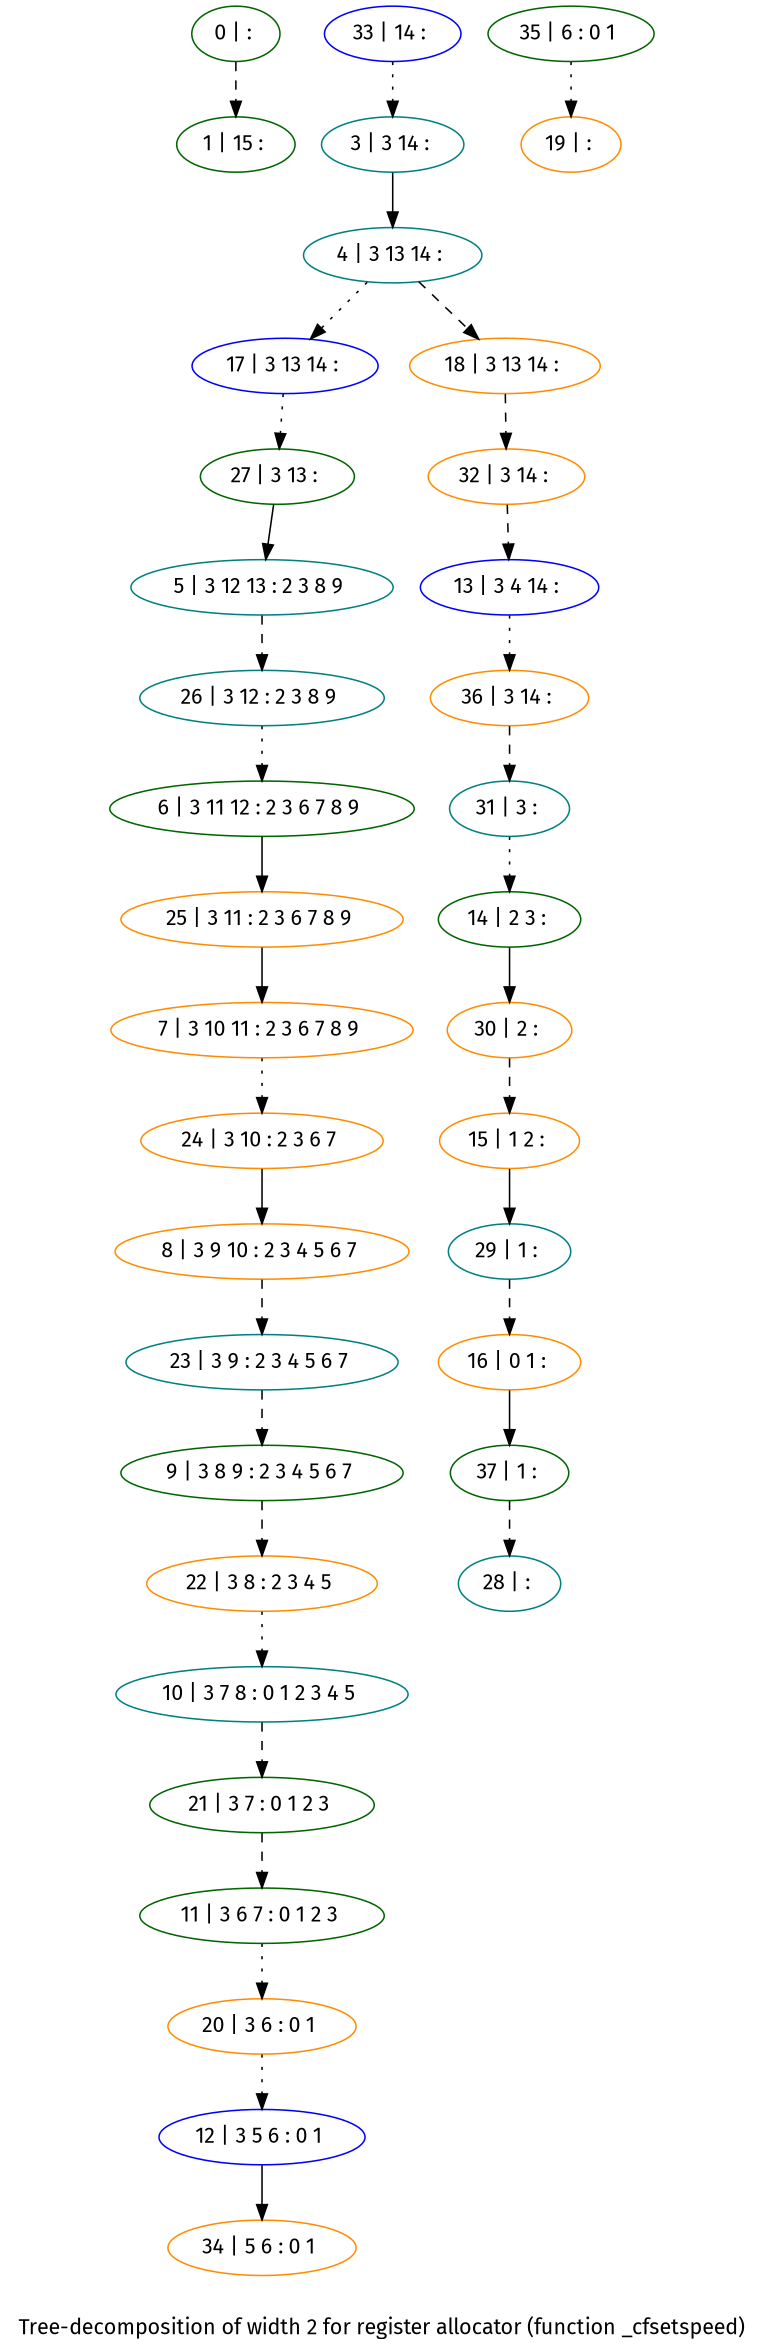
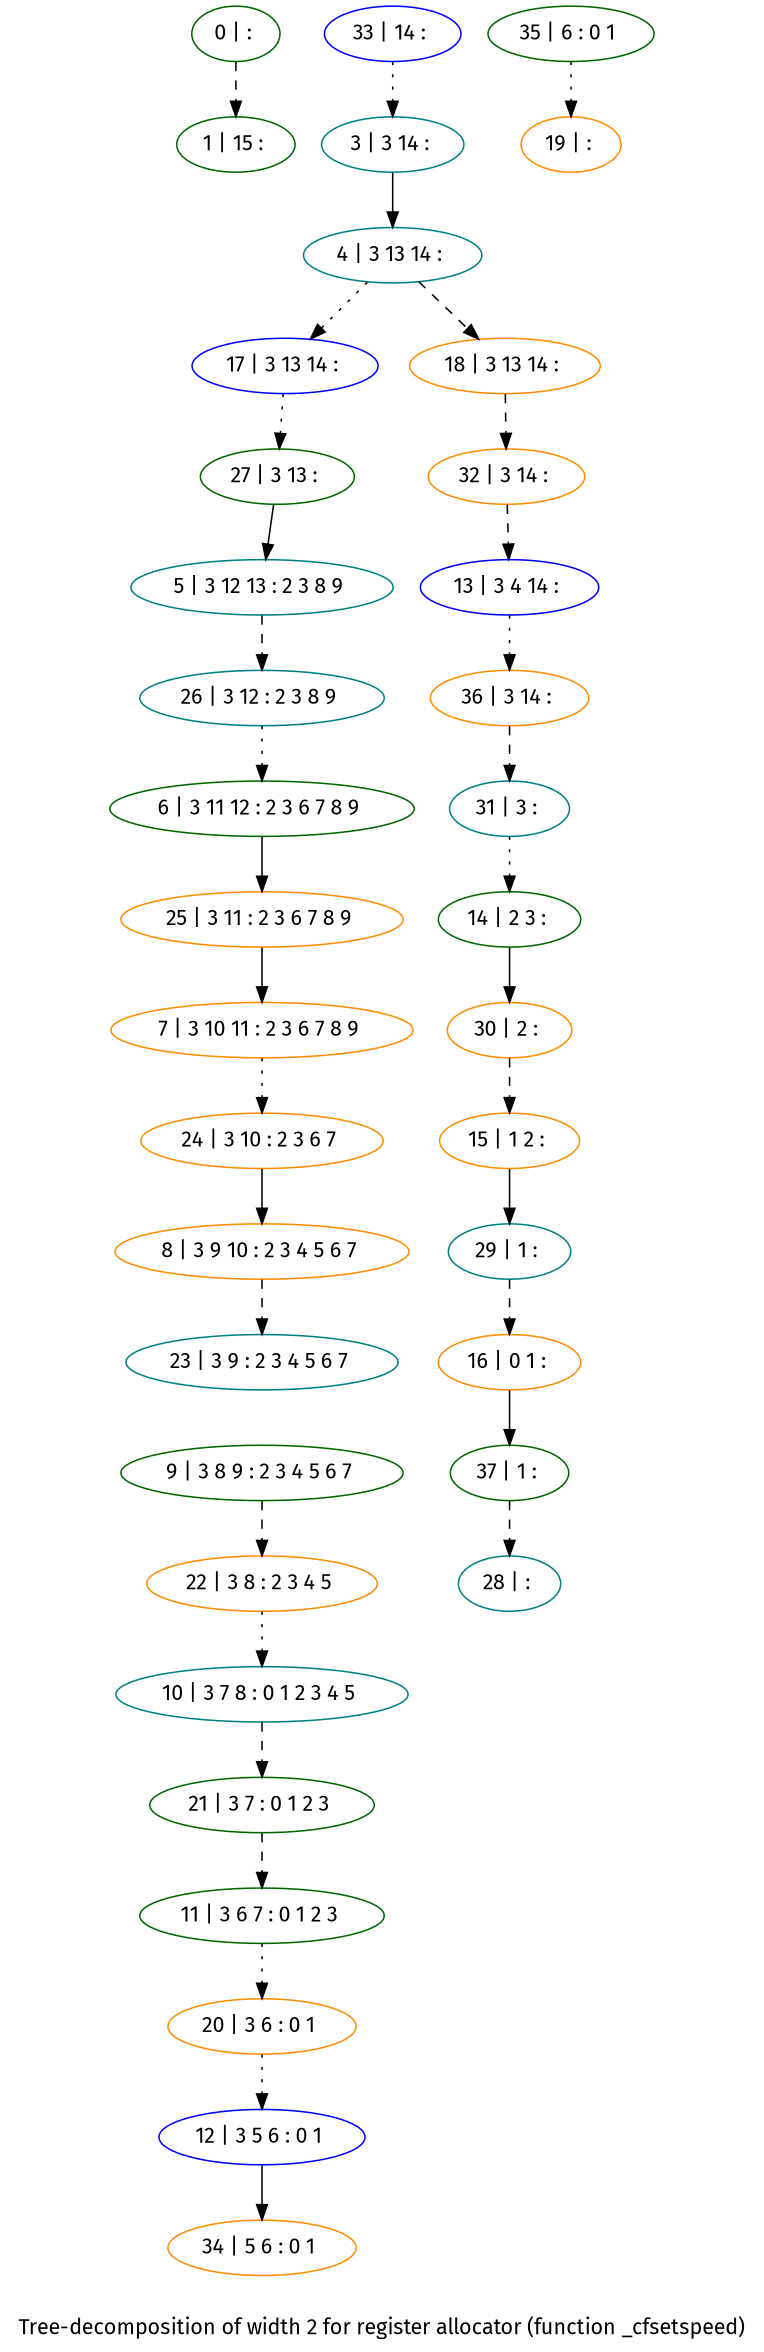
edge "23 | 3 9 : 2 3 4 5 6 7" -> "9 | 3 8 9 : 2 3 4 5 6 7": removed
